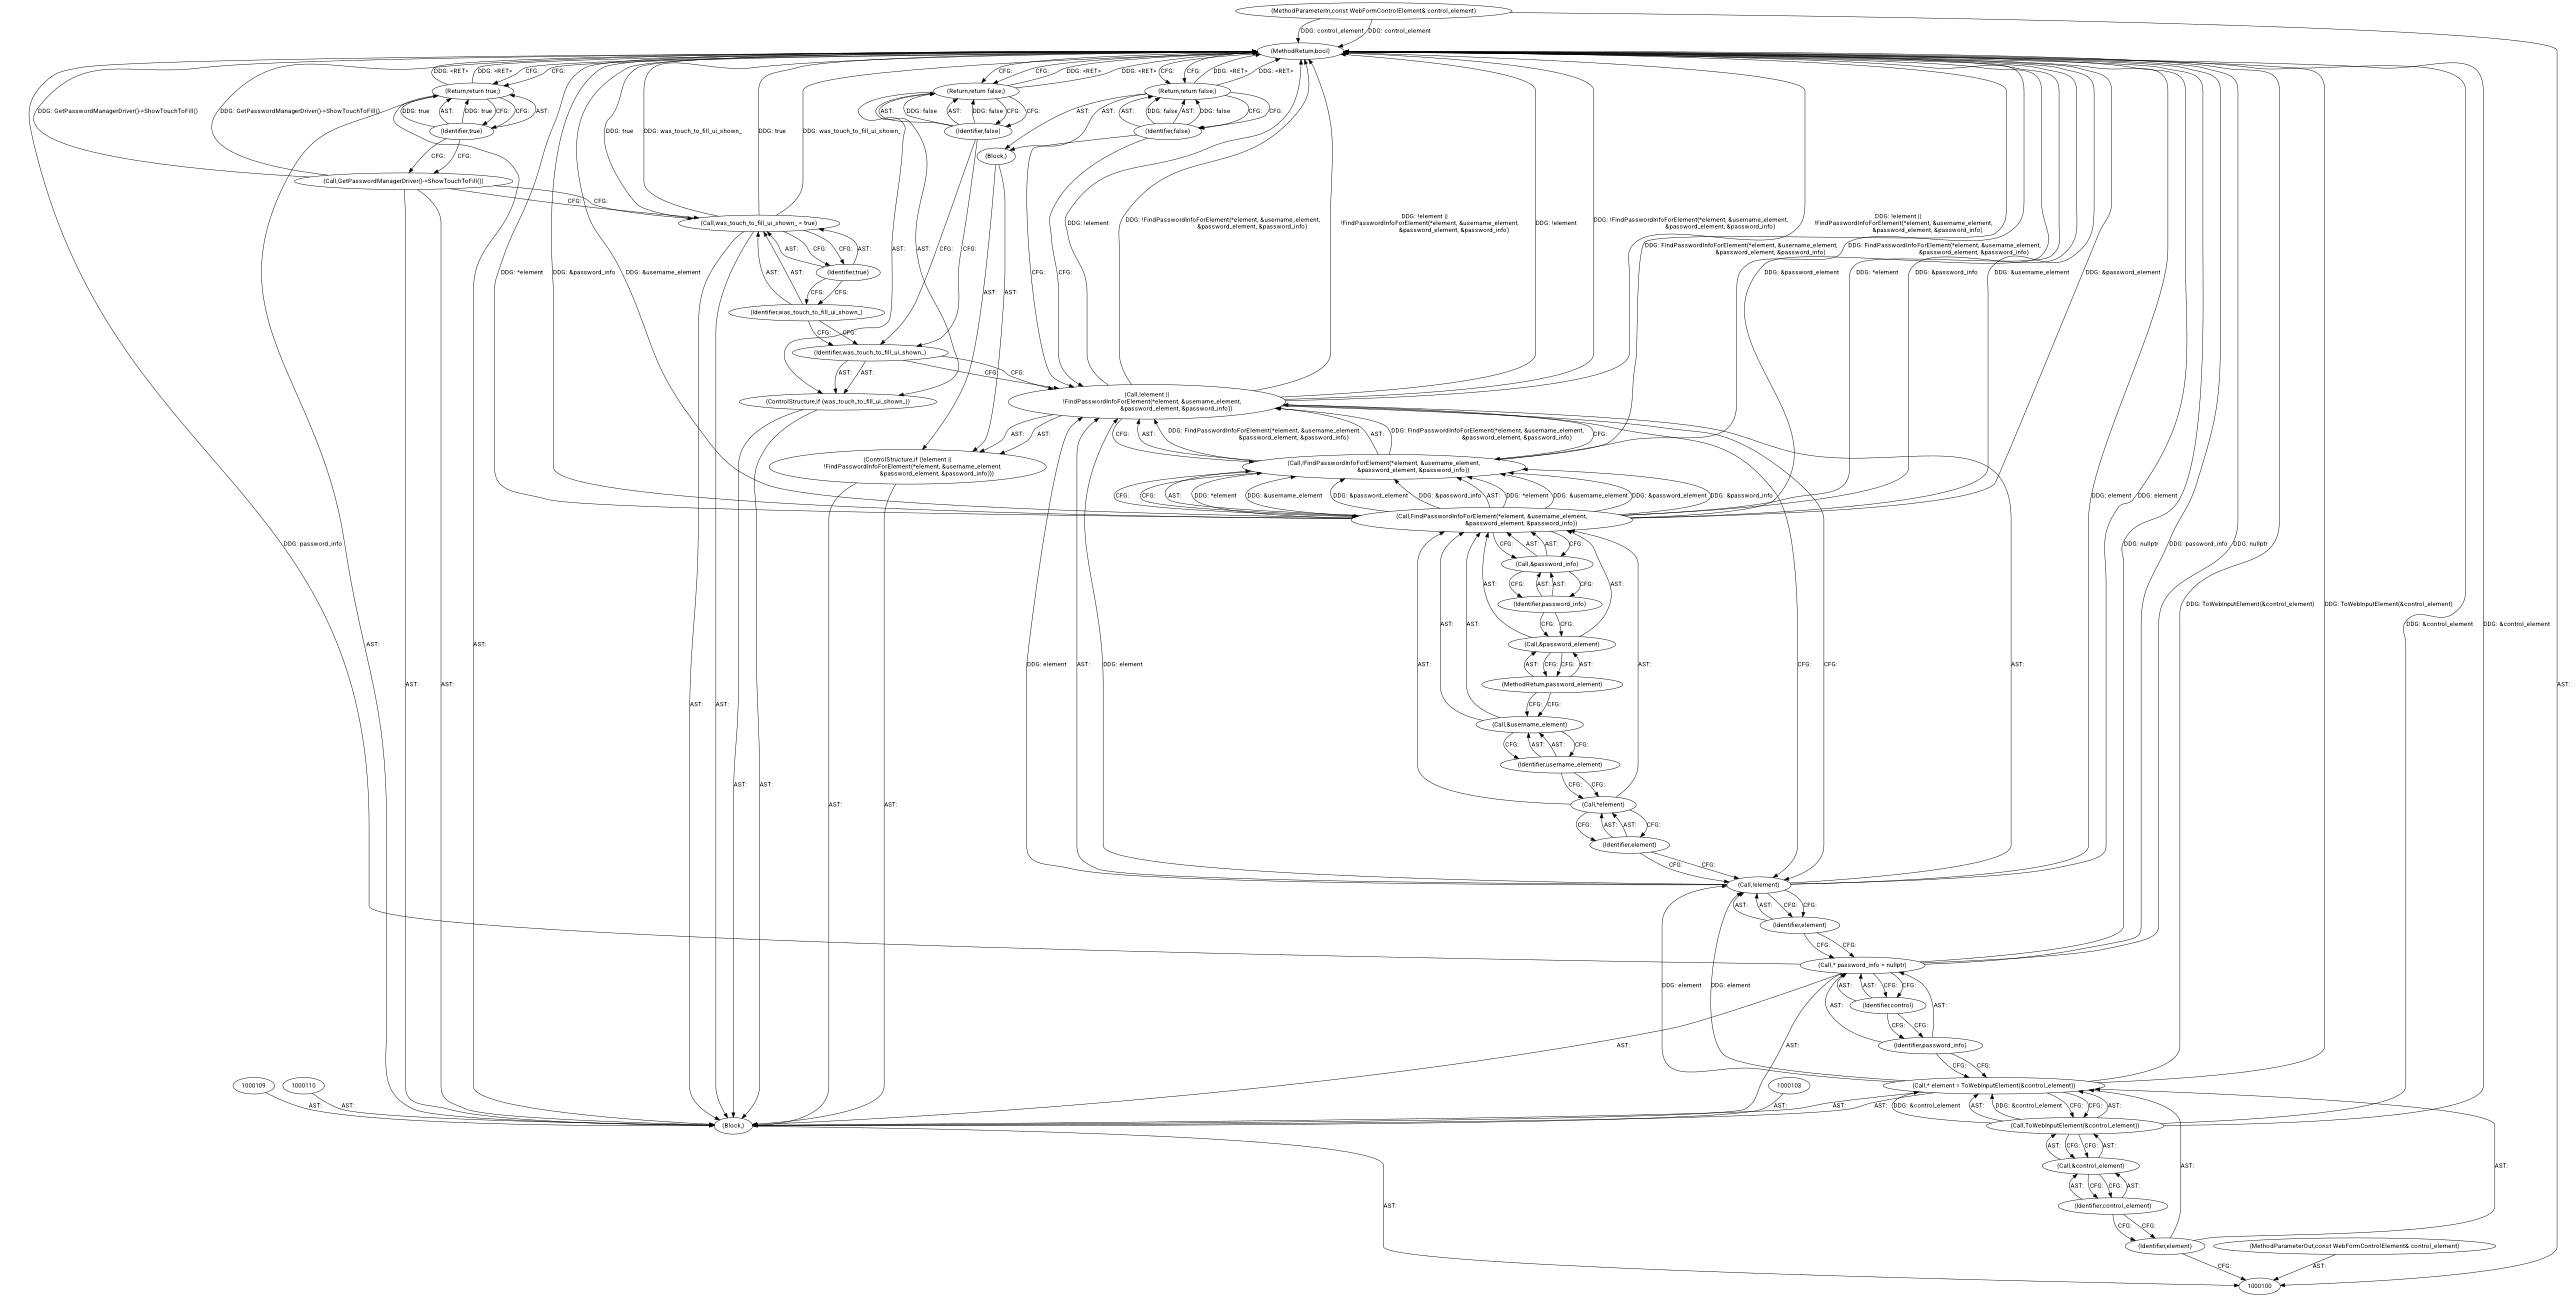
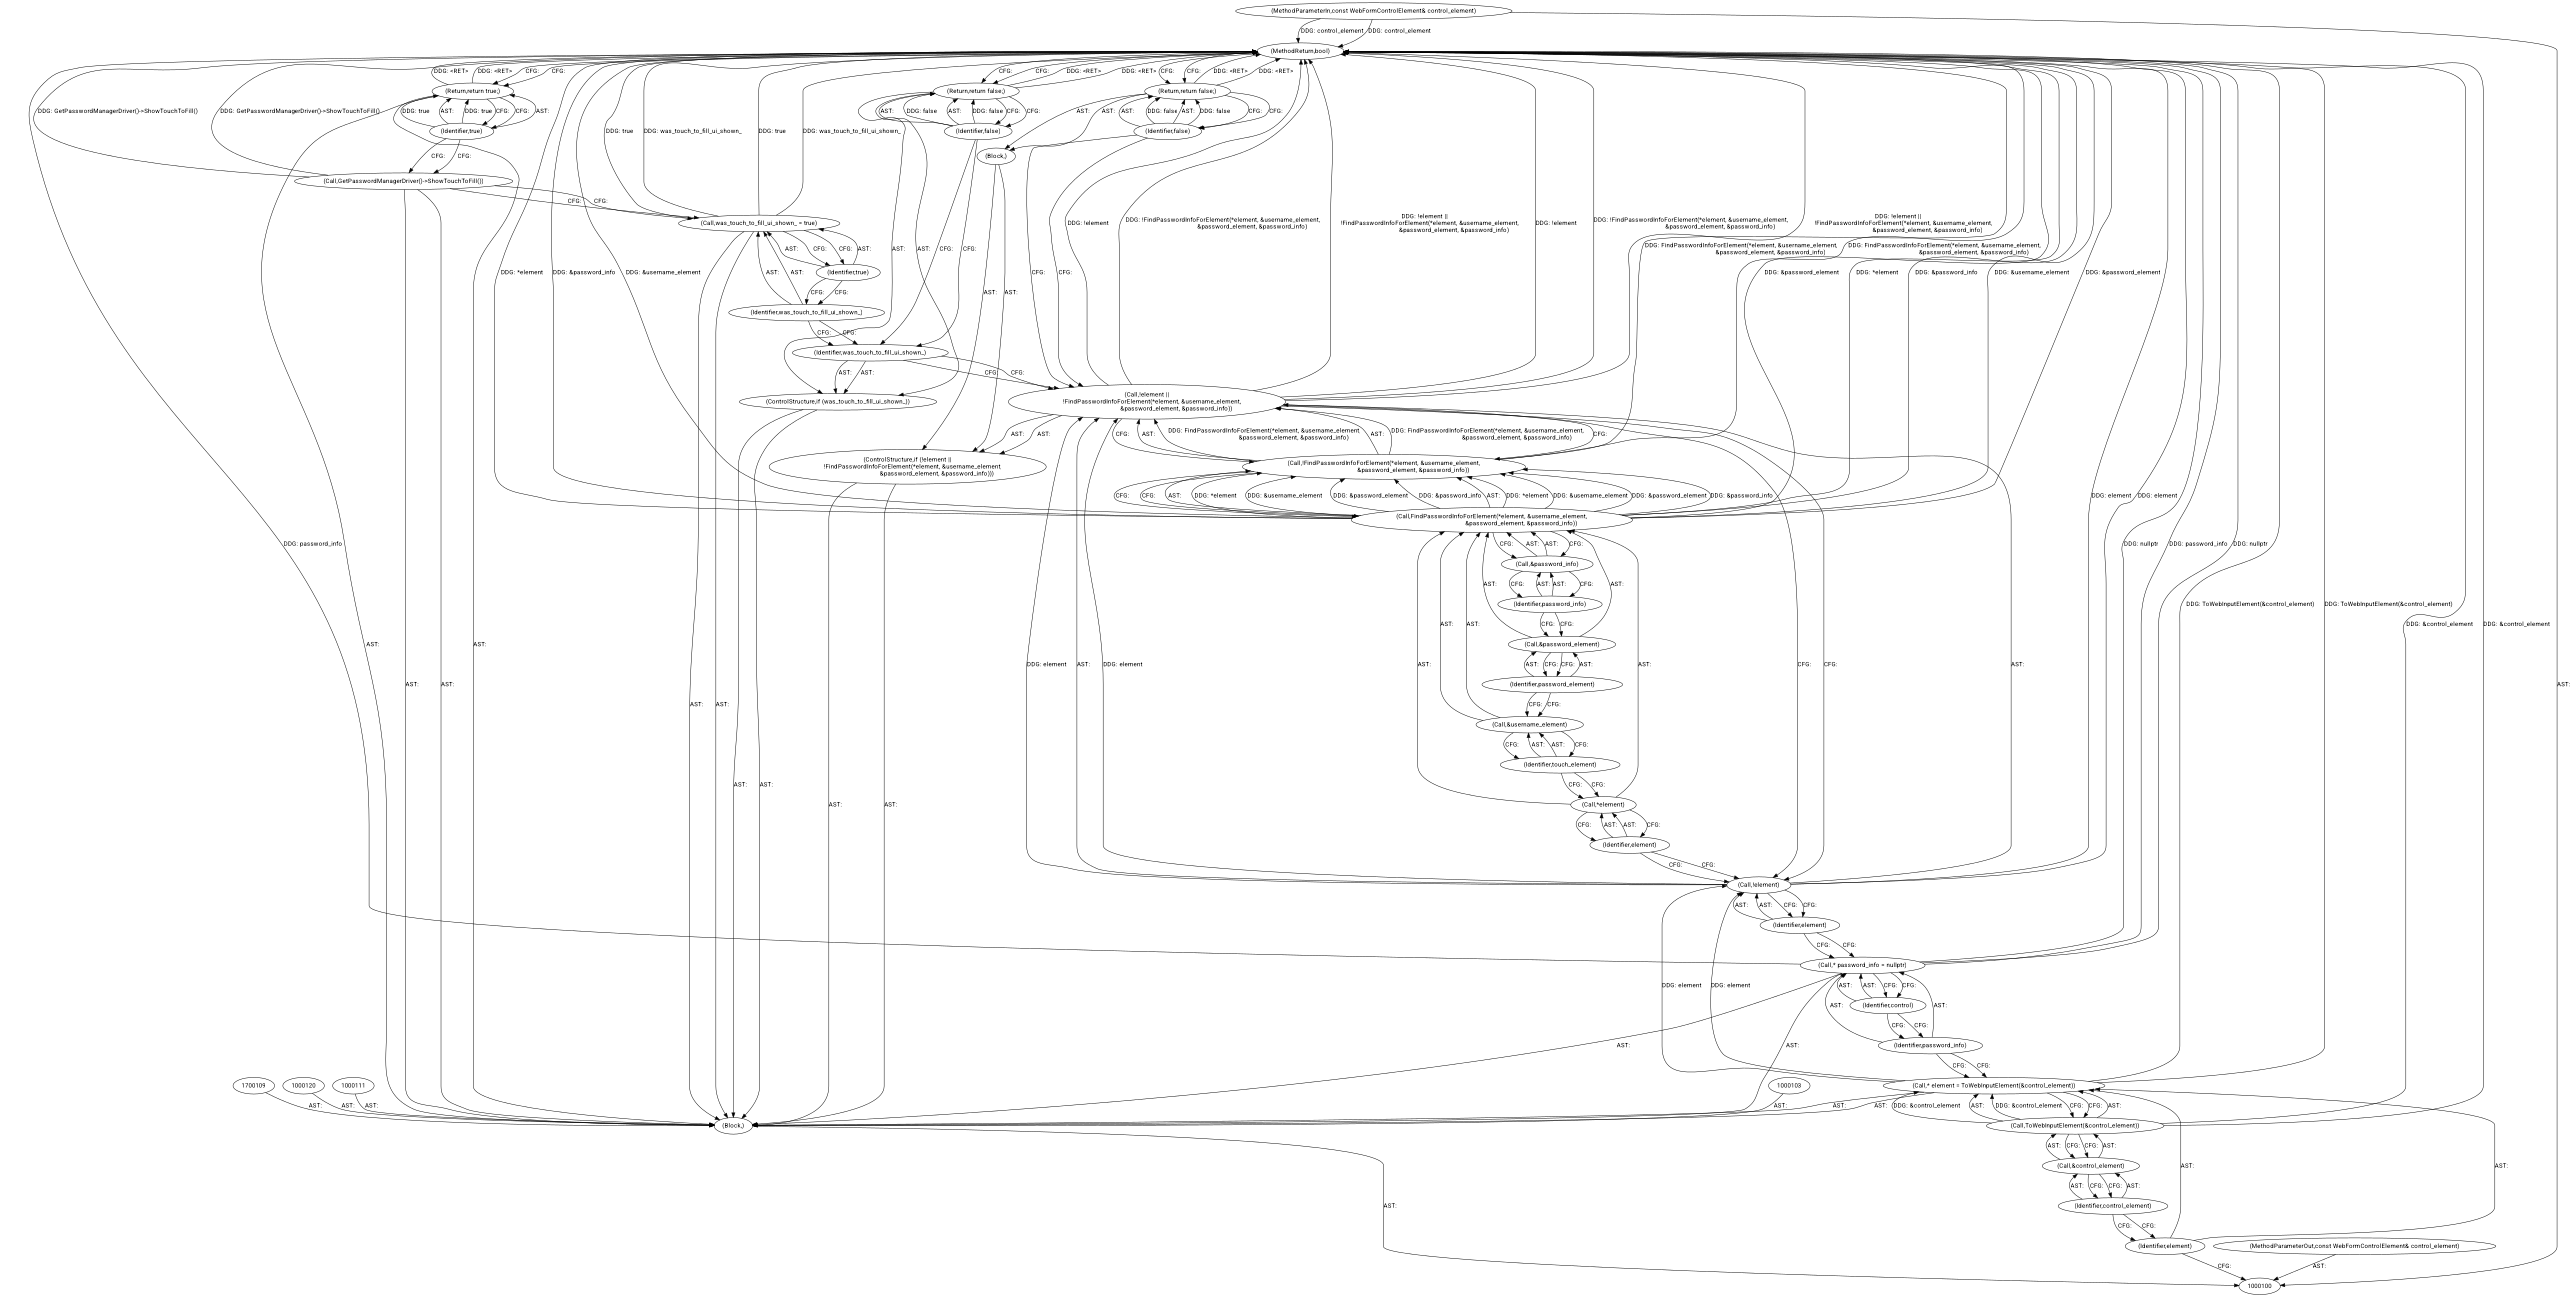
node "(MethodReturn,password_element)": label "(MethodReturn,password_element)" -> "(Identifier,password_element)"
node "(Identifier,username_element)": label "(Identifier,username_element)" -> "(Identifier,touch_element)"
node "1000109": label "1000109" -> "1700109"
node "1000110": label "1000110" -> "1000120"
node "1000111": added
